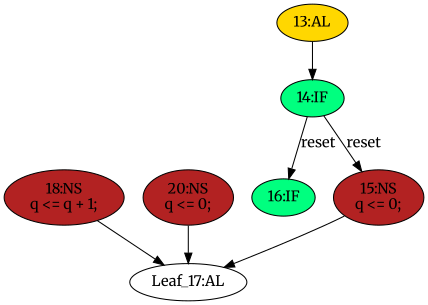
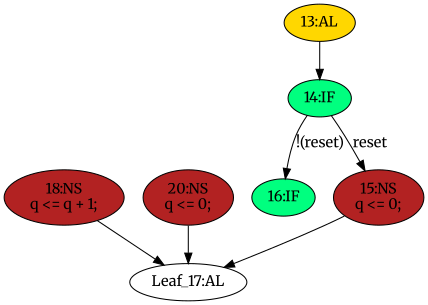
edge "14:IF" -> "16:IF": label "reset" -> "!(reset)"
